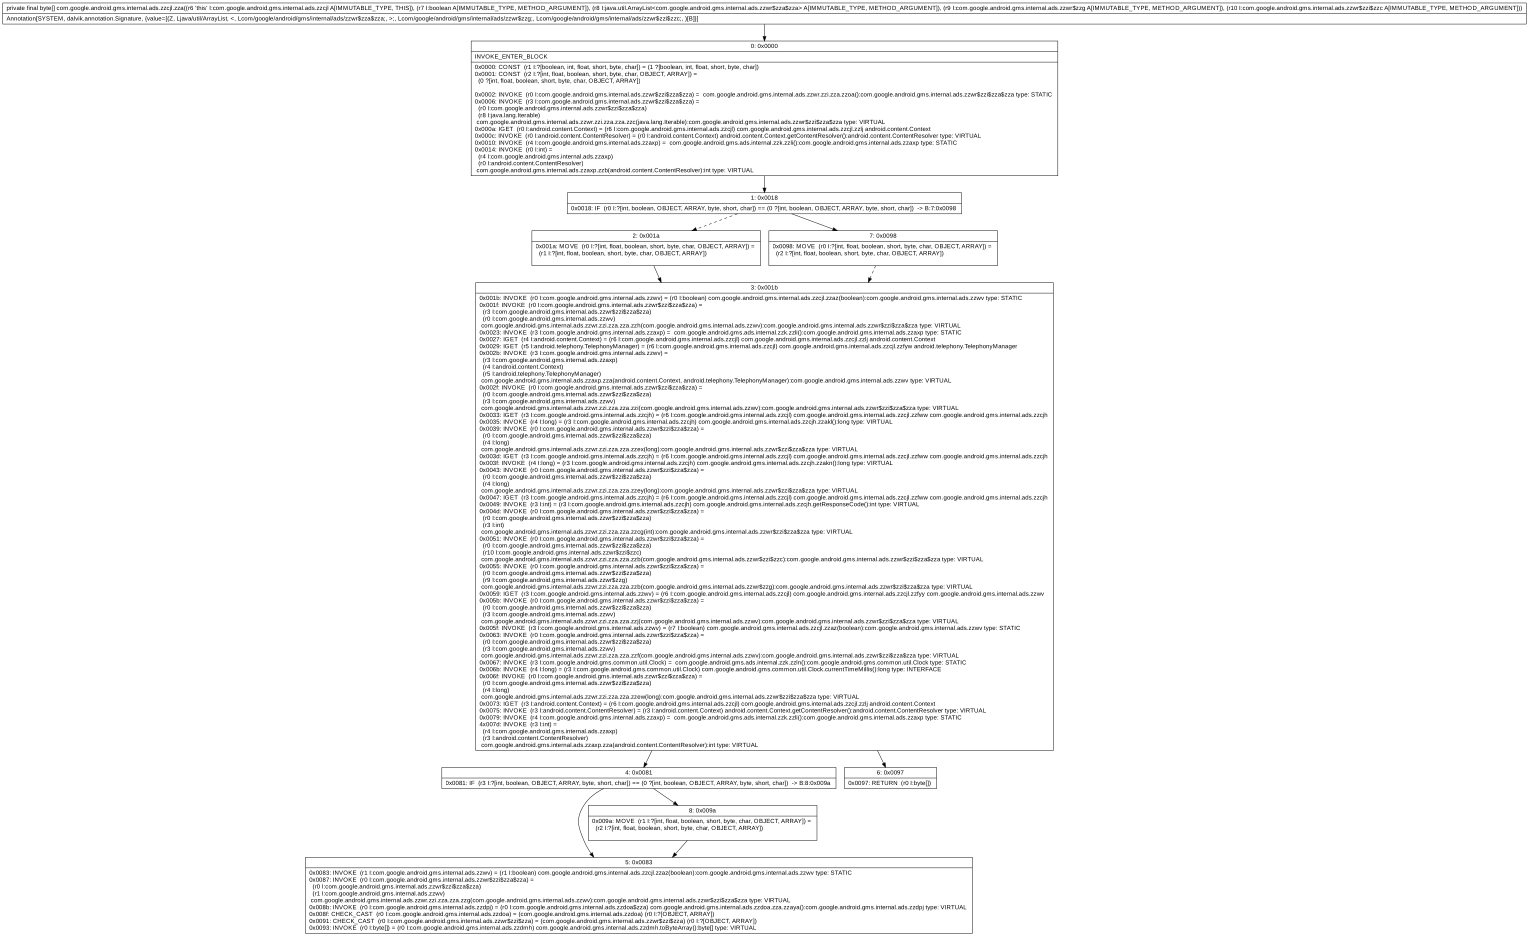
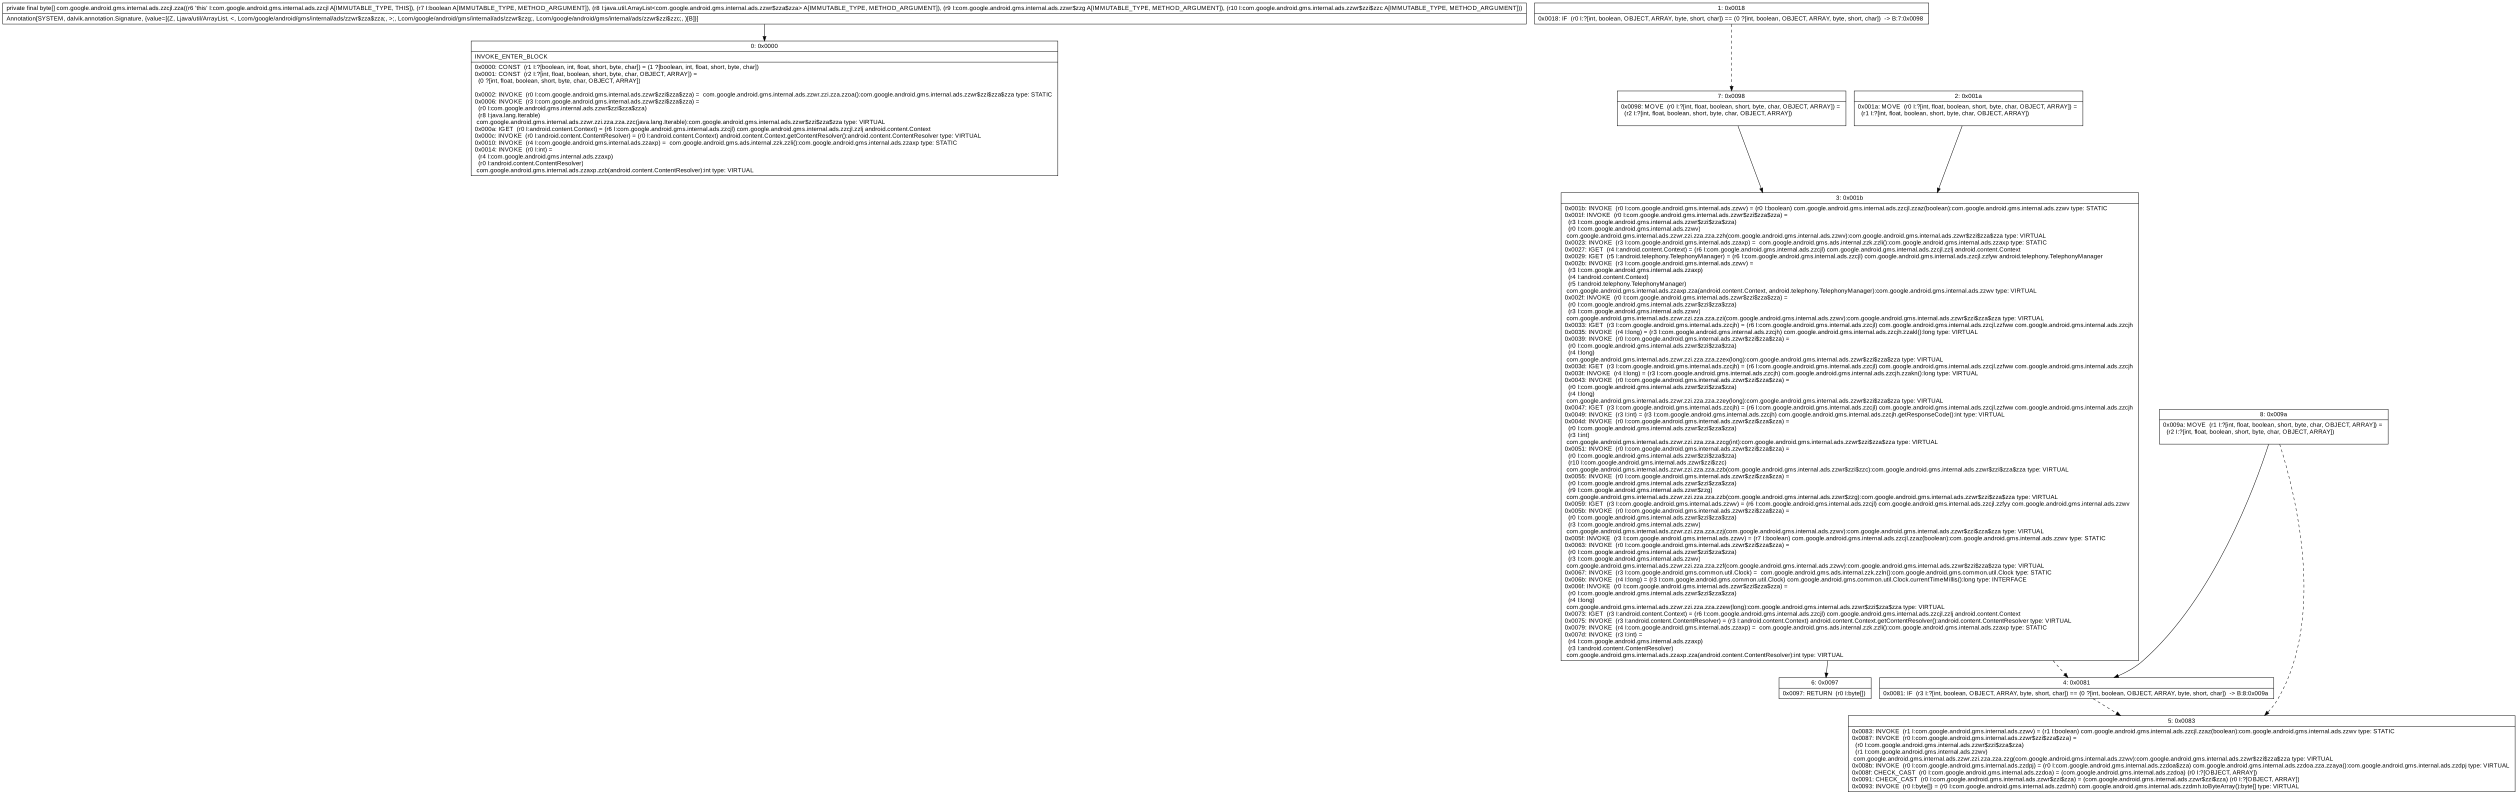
edge "0: 0x0000" -> "1: 0x0018": removed
edge "1: 0x0018" -> "2: 0x001a": removed
edge "1: 0x0018" -> "7: 0x0098": style solid -> dashed
edge "7: 0x0098" -> "3: 0x001b": style dashed -> solid
node "3: 0x001b": text "4x007d: INVOKE  (r3 I:int) =" -> "0x007d: INVOKE  (r3 I:int) ="
edge "3: 0x001b" -> "4: 0x0081": style solid -> dashed
edge "4: 0x0081" -> "8: 0x009a": reversed
edge "4: 0x0081" -> "5: 0x0083": style solid -> dashed
edge "8: 0x009a" -> "5: 0x0083": style solid -> dashed
